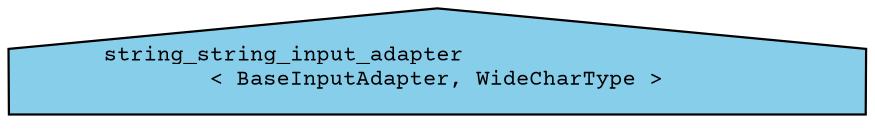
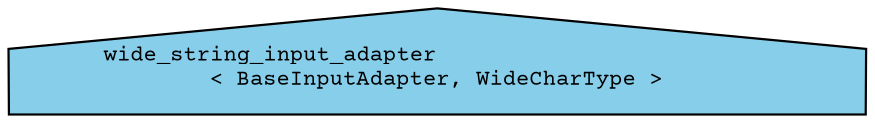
node "string_string_input_adapter < BaseInputAdapter, WideCharType >": label "string_string_input_adapter < BaseInputAdapter, WideCharType >" -> "wide_string_input_adapter < BaseInputAdapter, WideCharType >"
